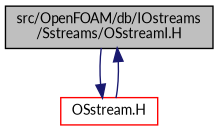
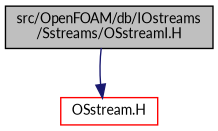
edge "OSstream.H" -> "src/OpenFOAM/db/IOstreams /Sstreams/OSstreamI.H": removed
